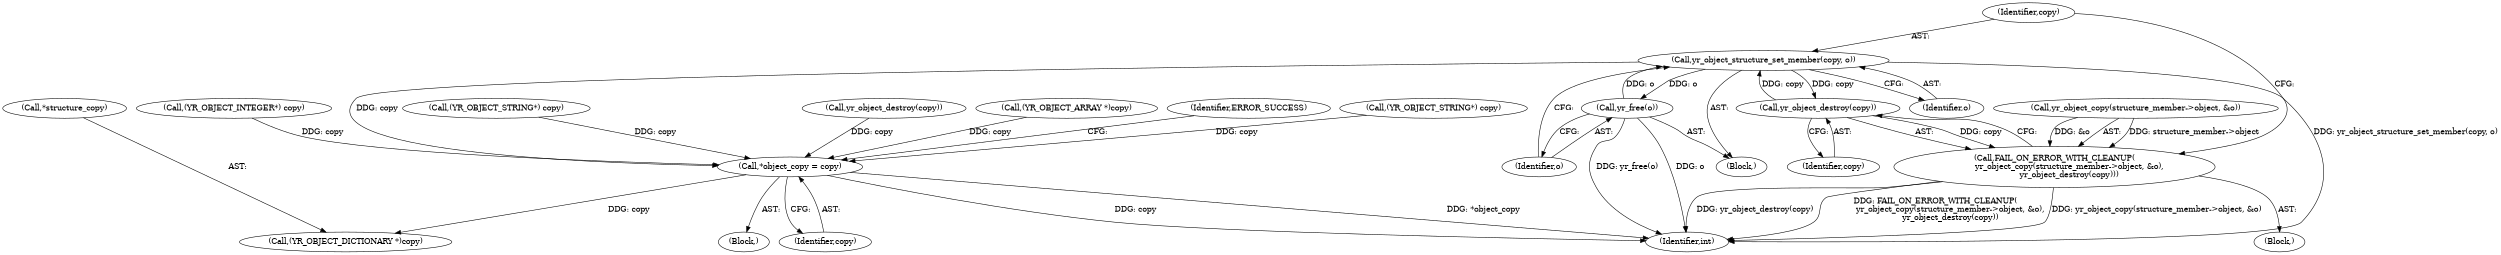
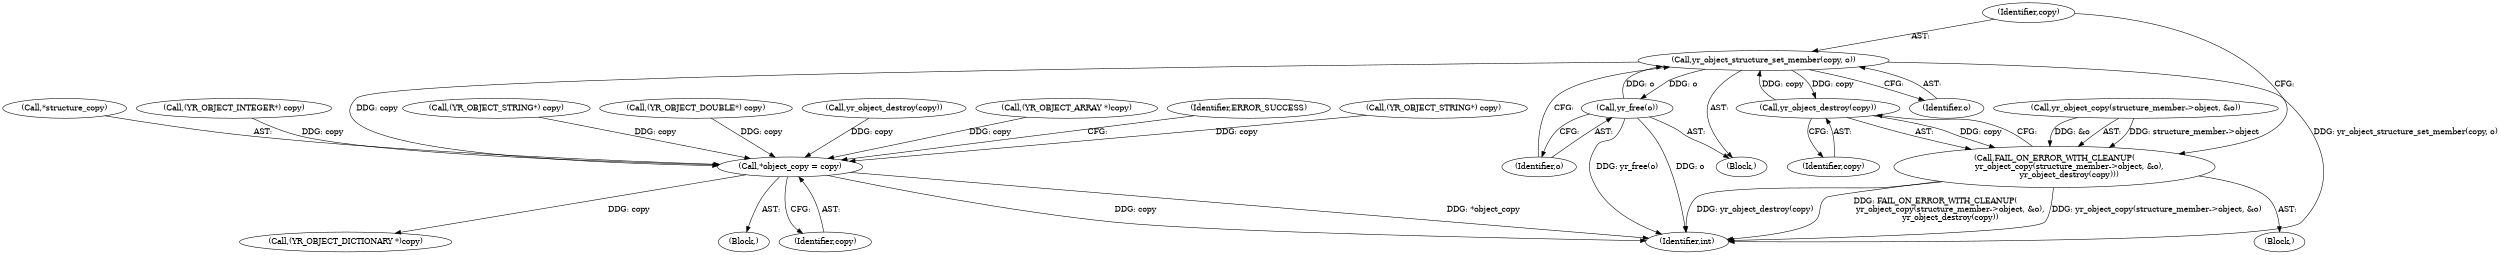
node "(Call,(YR_OBJECT_DOUBLE*) copy)": added
edge "(Call,*structure_copy)" -> "(Call,(YR_OBJECT_DICTIONARY *)copy)": now "(Call,*structure_copy)" -> "(Call,*object_copy = copy)"
